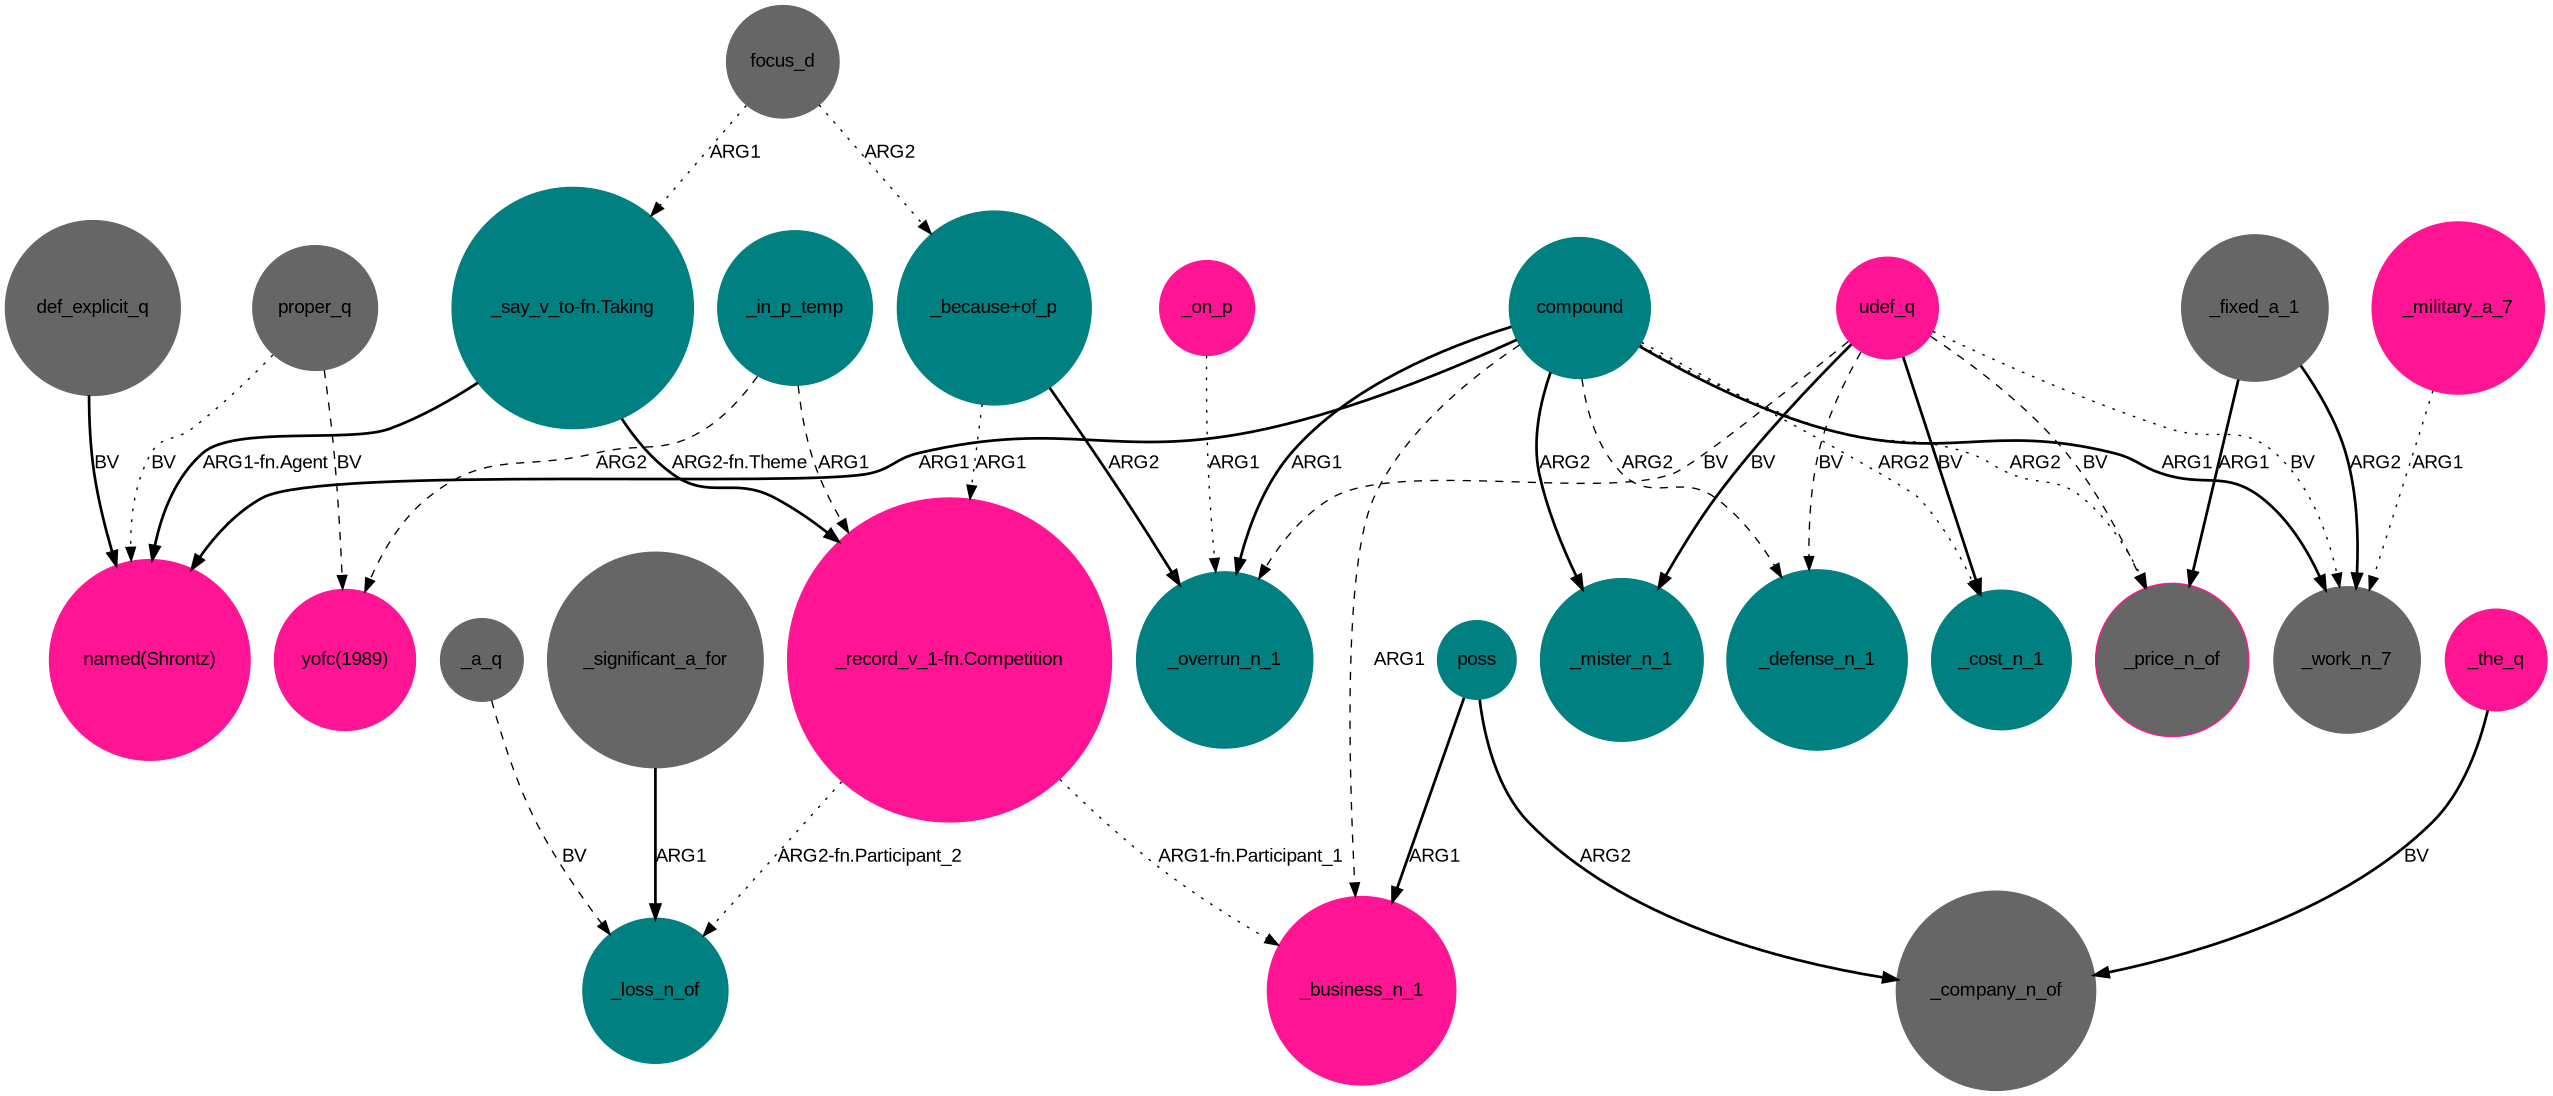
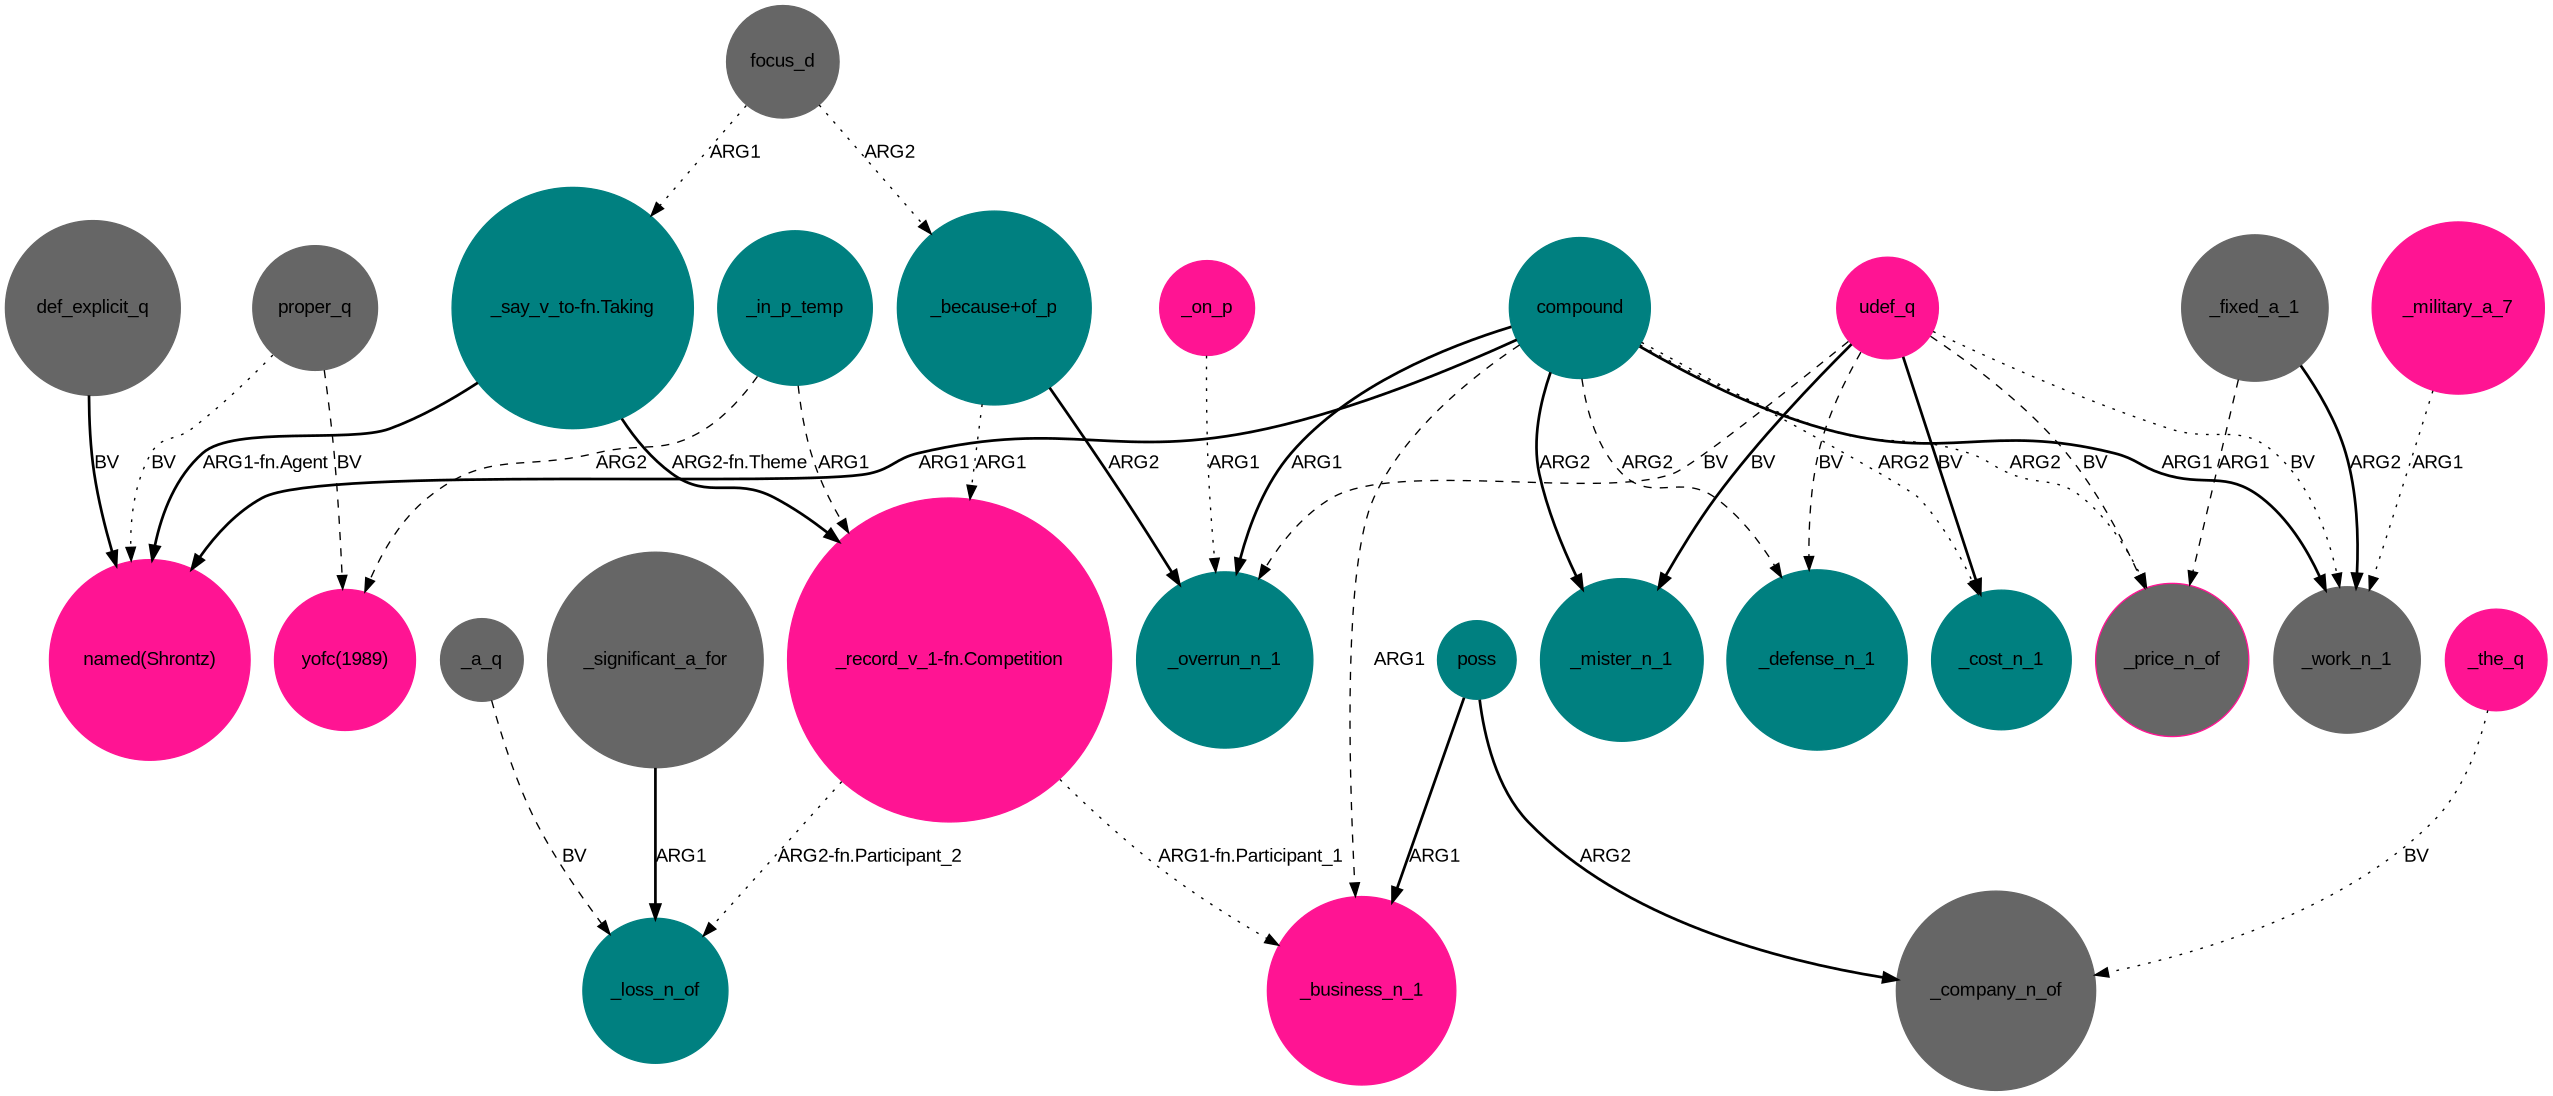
edge "_fixed_a_1" -> "_price_n_of": style bold -> dashed
node "_work_n_7": label "_work_n_7" -> "_work_n_1"
edge "_the_q" -> "_company_n_of": style bold -> dotted
